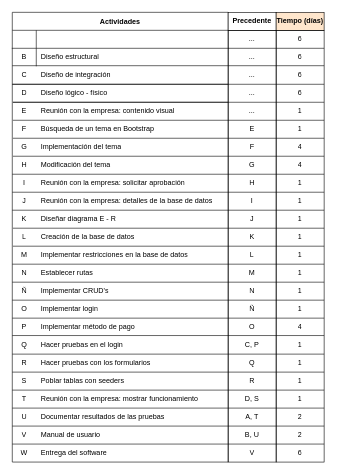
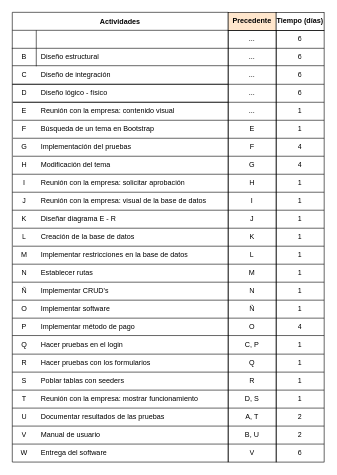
node "Precedente": fillcolor #ffffff -> #ffe6cc
node "Tiempo (días)": fillcolor #ffe6cc -> #ffffff
node "Implementación del tema": label "Implementación del tema" -> "Implementación del pruebas"
node "Reunión con la empresa: detalles de la base de datos": label "Reunión con la empresa: detalles de la base de datos" -> "Reunión con la empresa: visual de la base de datos"
node "Implementar login": label "Implementar login" -> "Implementar software"
